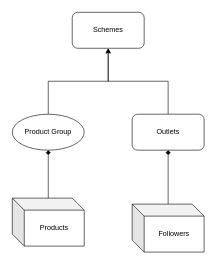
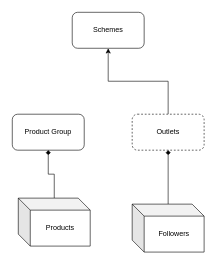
edge "Product Group" -> "Schemes": removed
node "Product Group": shape ellipse -> rounded rectangle
node "Outlets": style solid -> dashed
node "Products": moved (48, 222) -> (54, 222)
